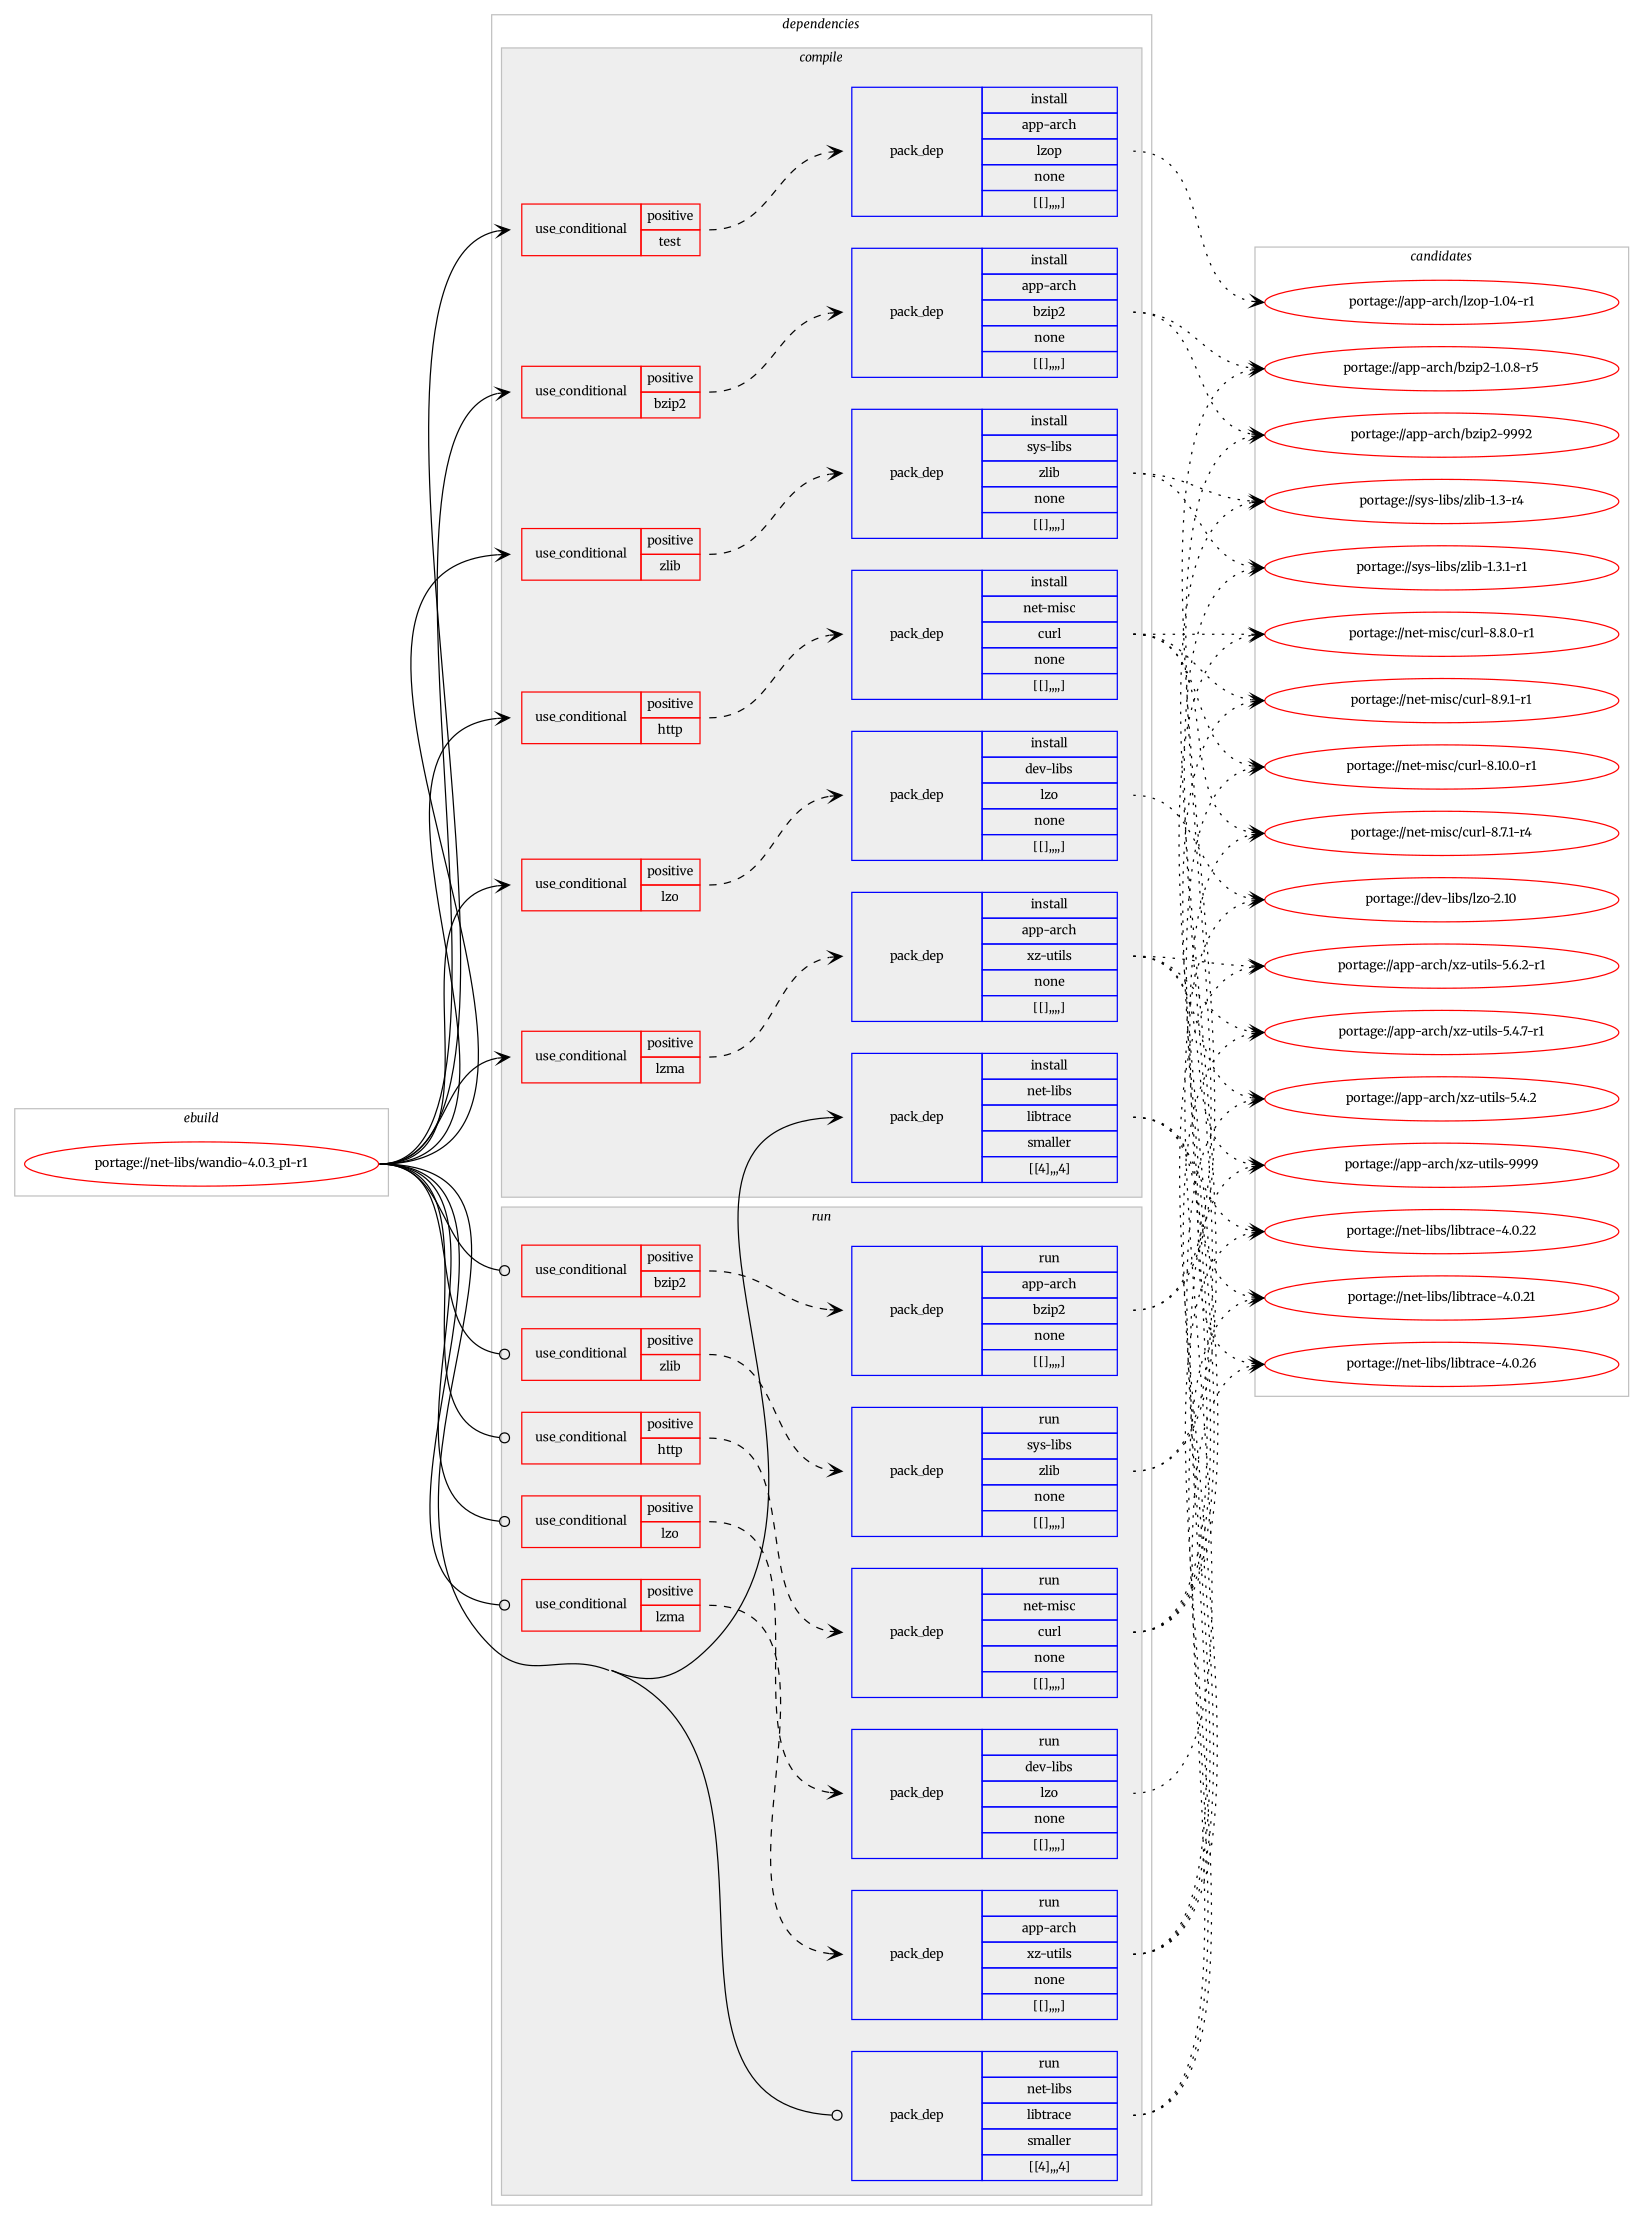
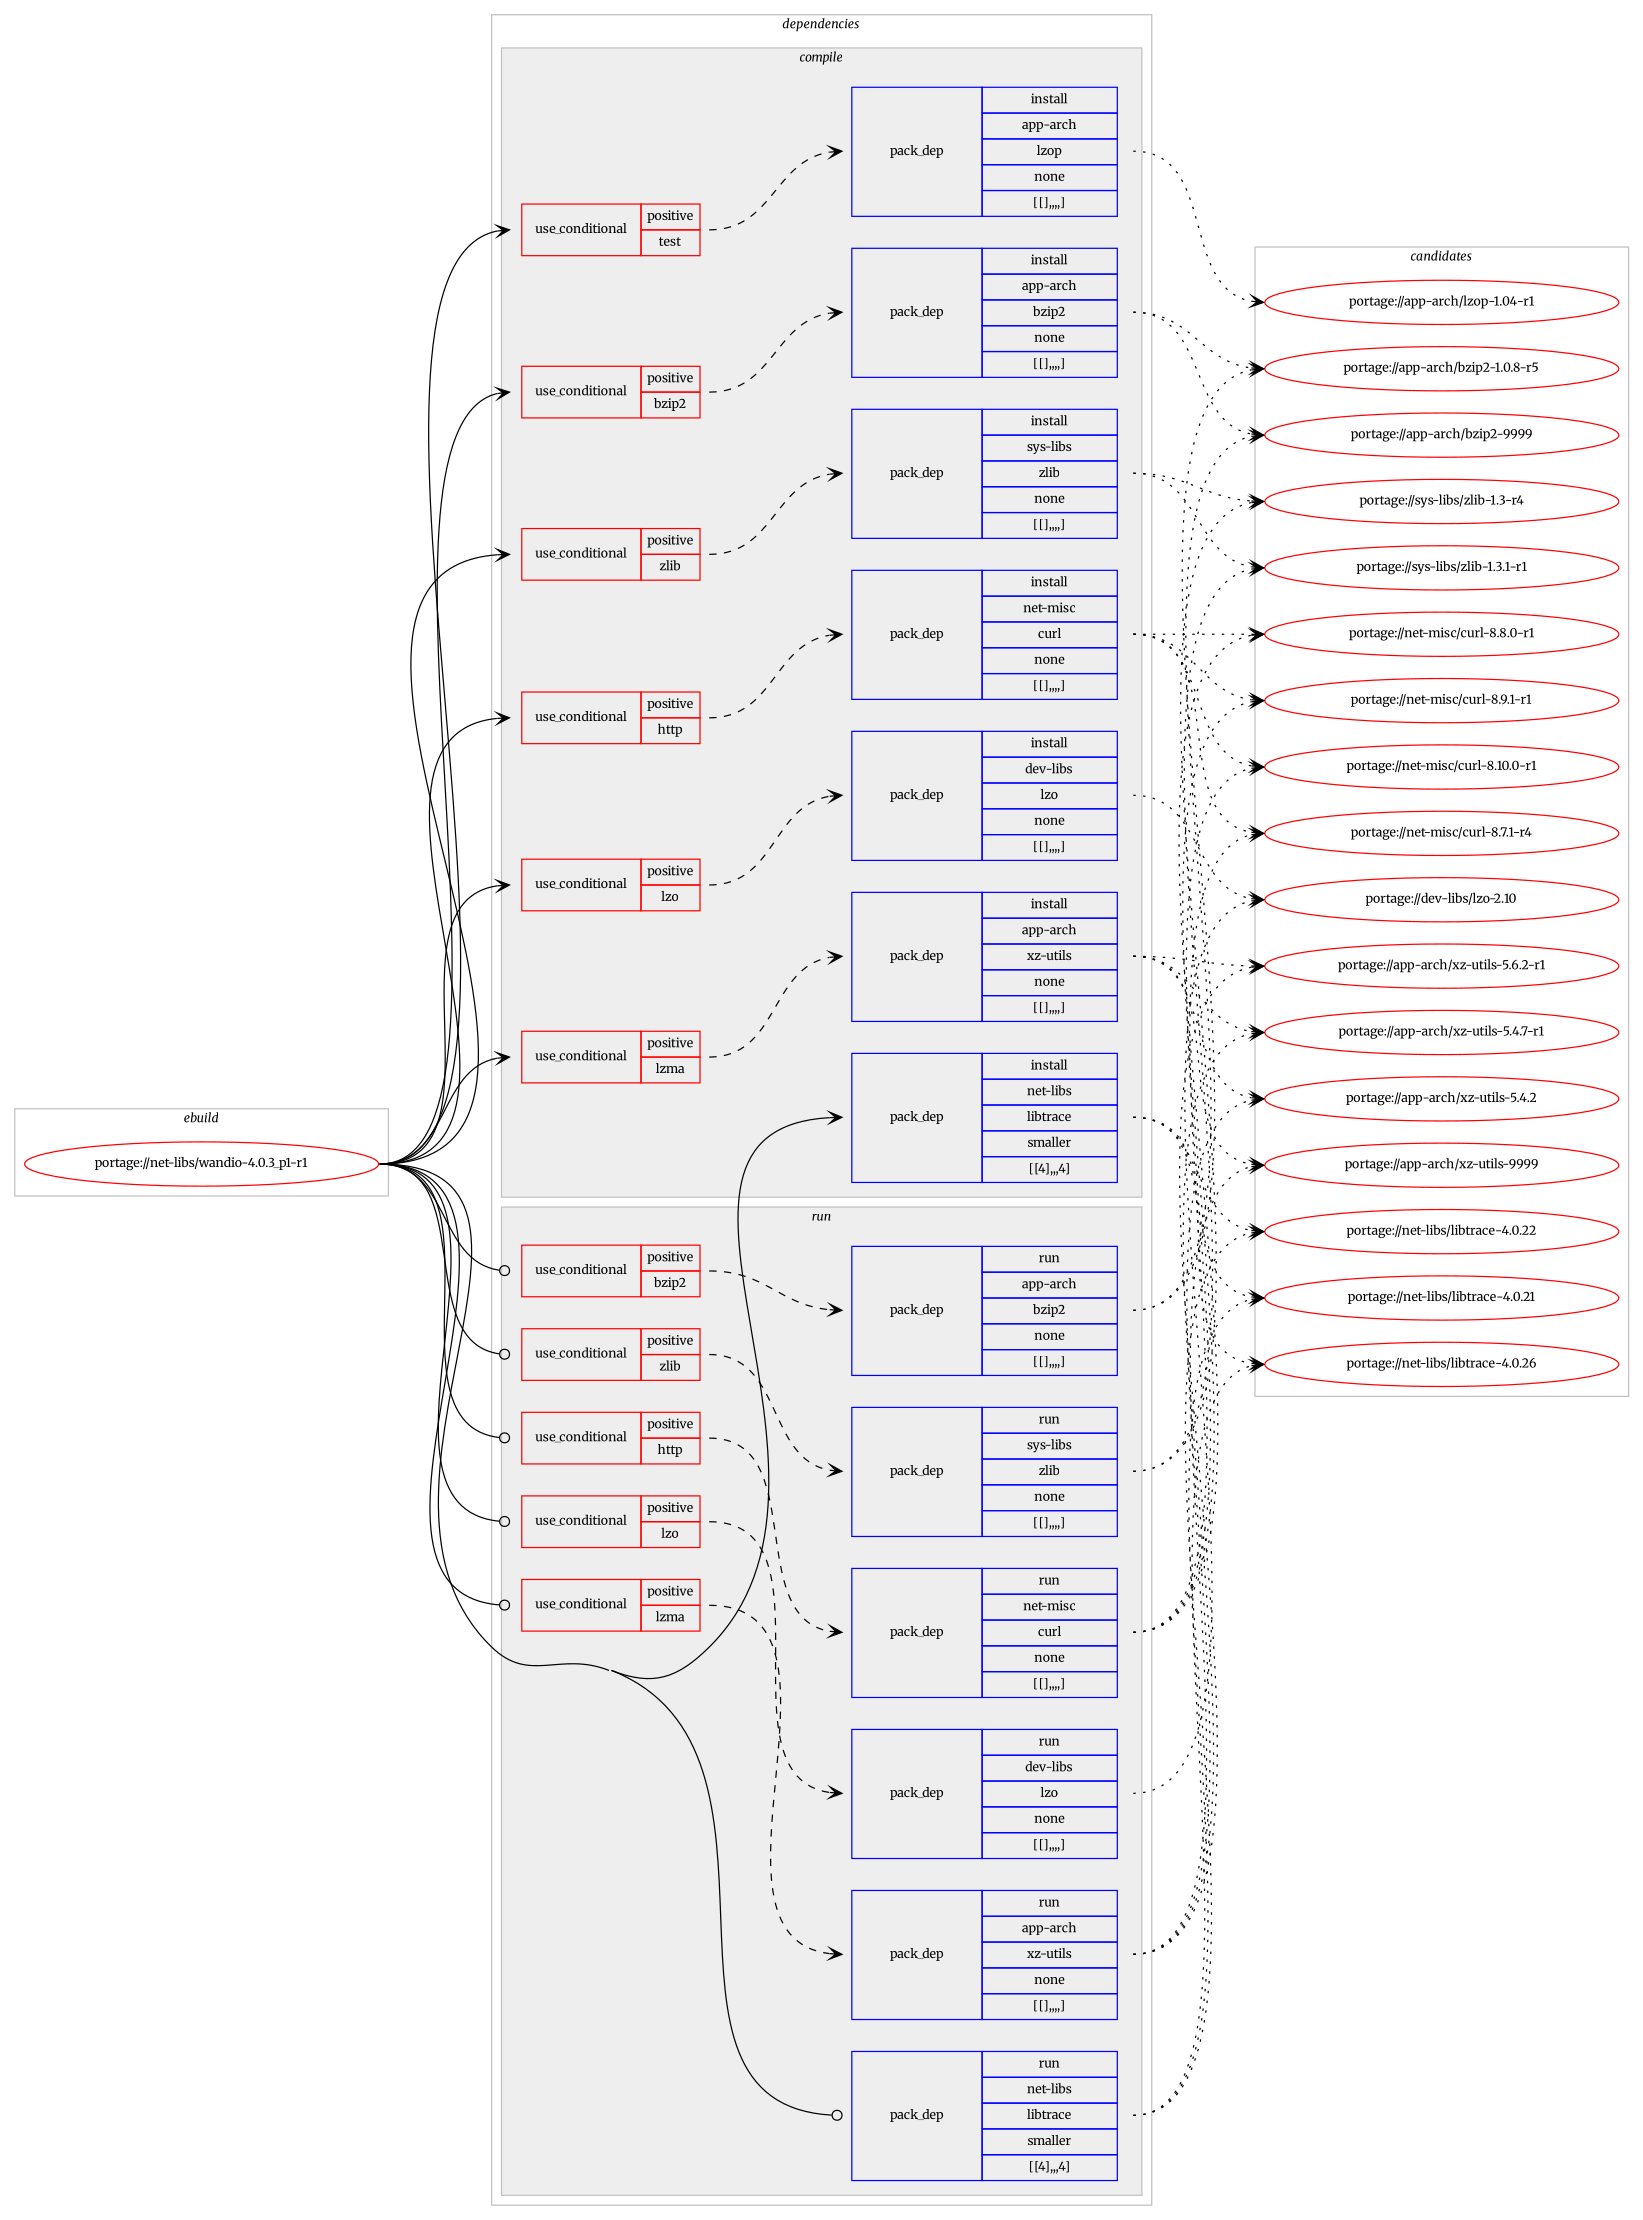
node "portage://app-arch/bzip2-9992": label "portage://app-arch/bzip2-9992" -> "portage://app-arch/bzip2-9999"
